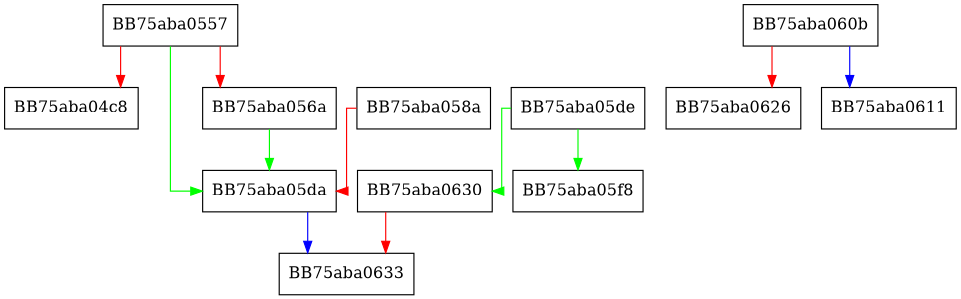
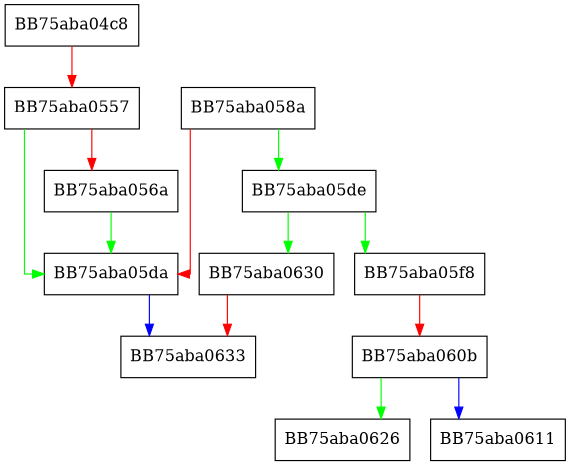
edge "BB75aba0557" -> "BB75aba04c8": reversed
edge "BB75aba060b" -> "BB75aba0626": color red -> green
edge "BB75aba058a" -> "BB75aba05de": added
edge "BB75aba05f8" -> "BB75aba060b": added
